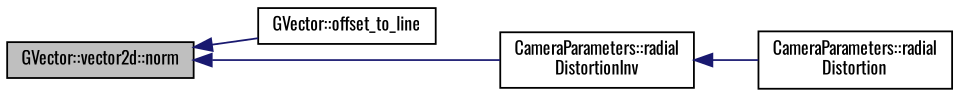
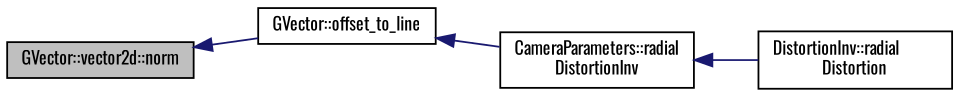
edge "CameraParameters::radial DistortionInv" -> "GVector::vector2d::norm": now "CameraParameters::radial DistortionInv" -> "GVector::offset_to_line"
node "CameraParameters::radial Distortion": label "CameraParameters::radial Distortion" -> "DistortionInv::radial Distortion"
